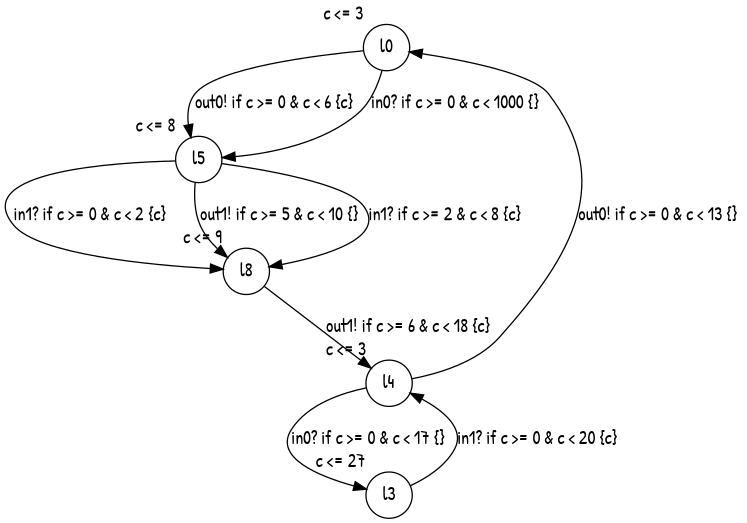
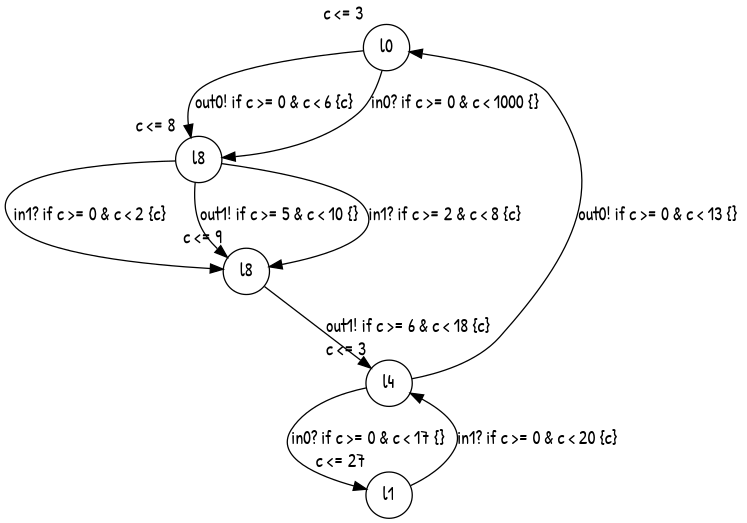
node "l5 c <= 8": label "l5 c <= 8" -> "l8 c <= 8"
node "l3 c <= 27": label "l3 c <= 27" -> "l1 c <= 27"
